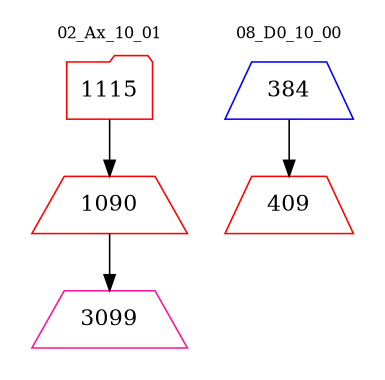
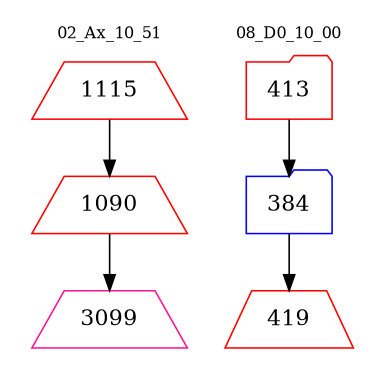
cluster "02_Ax_10_01": label "02_Ax_10_01" -> "02_Ax_10_51"
node "1115": shape folder -> trapezium
node "413": added
node "384": shape trapezium -> folder
node "409": label "409" -> "419"
